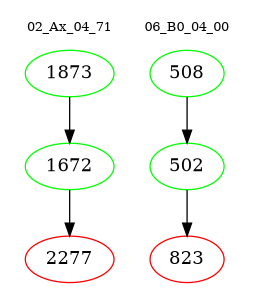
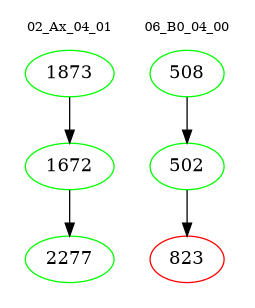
cluster "02_Ax_04_71": label "02_Ax_04_71" -> "02_Ax_04_01"
node "2277": color red -> green
